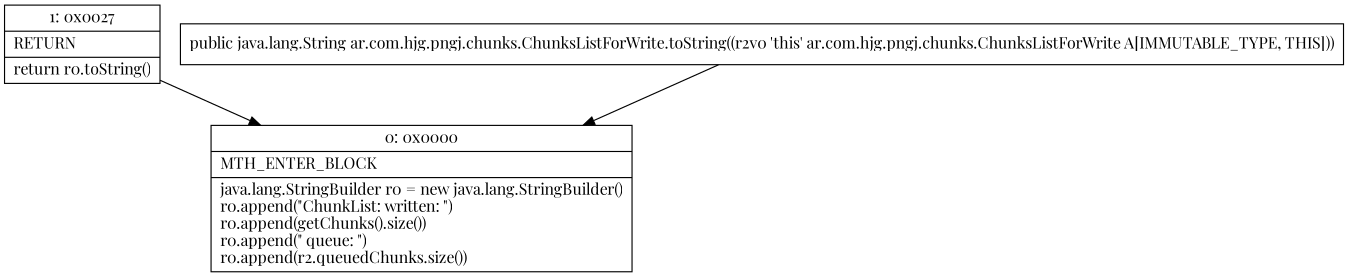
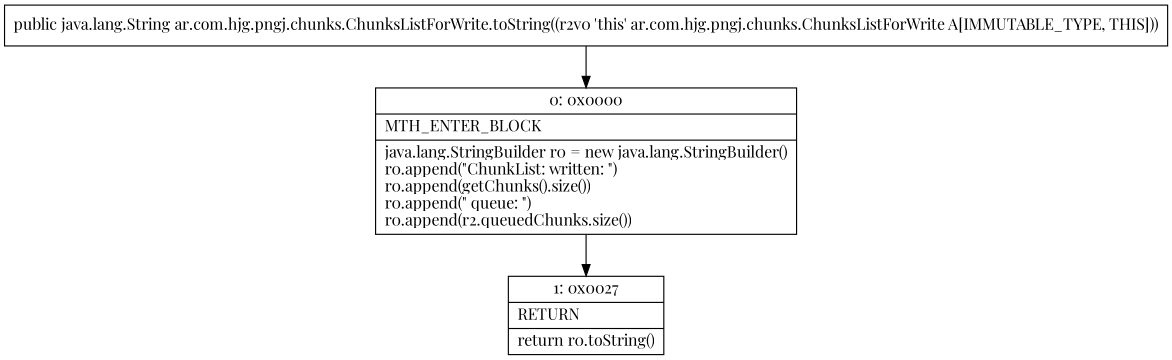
edge "1: 0x0027" -> "0: 0x0000": reversed
